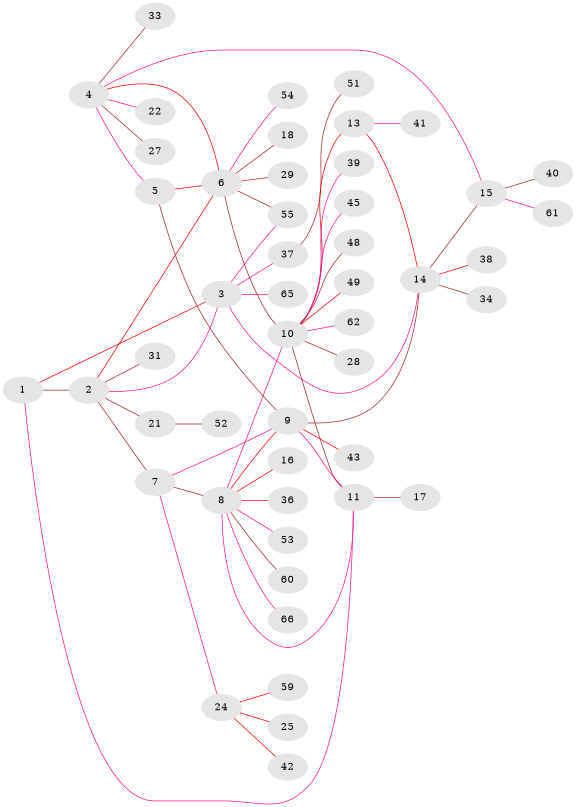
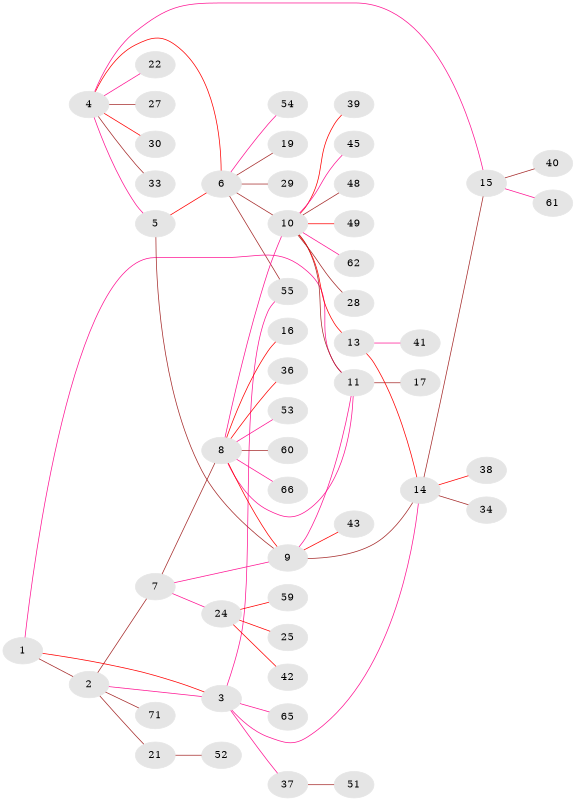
node "18": label "18" -> "19"
node "30": added
edge "39" -- "10": color deeppink -> red
edge "6" -- "2": removed
node "31": label "31" -> "71"
